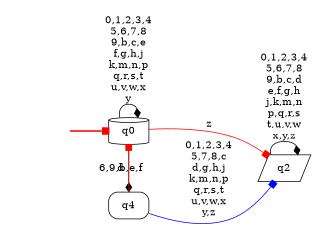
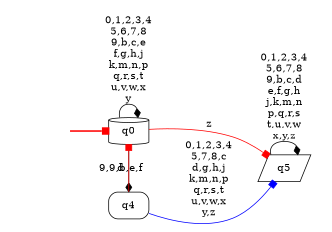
edge "q4" -> "q0": label "6,9,b,e,f" -> "9,9,b,e,f"
node "q2": label "q2" -> "q5"
